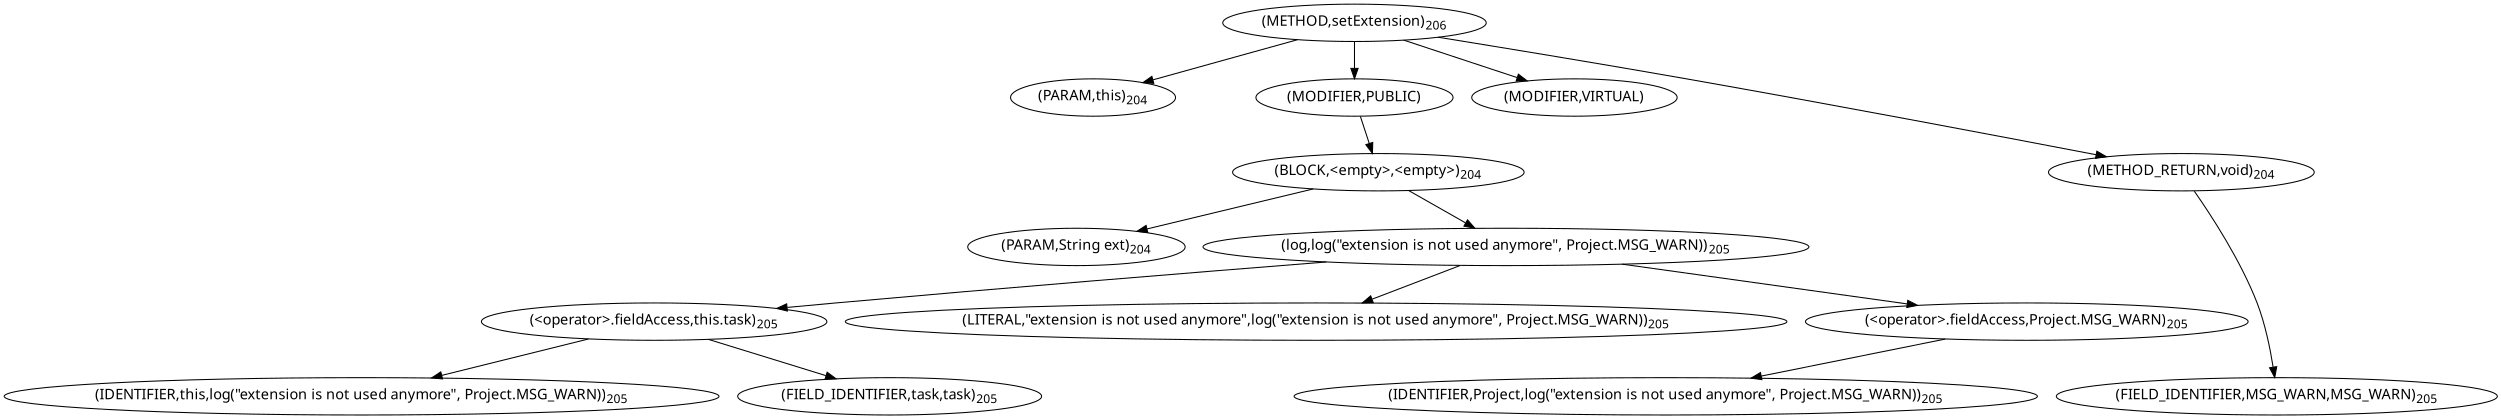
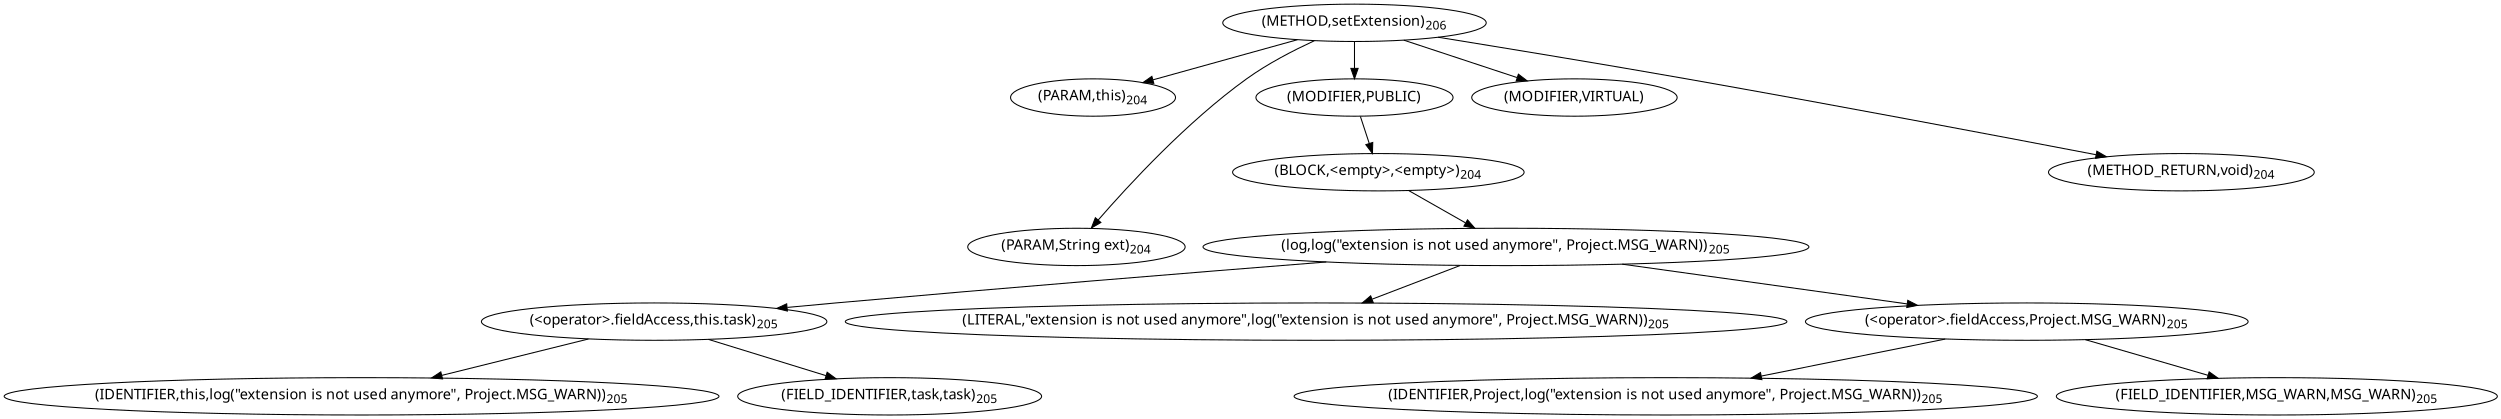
edge "(BLOCK,<empty>,<empty>)" -> "(PARAM,String ext)": now "(METHOD,setExtension)" -> "(PARAM,String ext)"
edge "(METHOD_RETURN,void)" -> "(FIELD_IDENTIFIER,MSG_WARN,MSG_WARN)": now "(<operator>.fieldAccess,Project.MSG_WARN)" -> "(FIELD_IDENTIFIER,MSG_WARN,MSG_WARN)"
